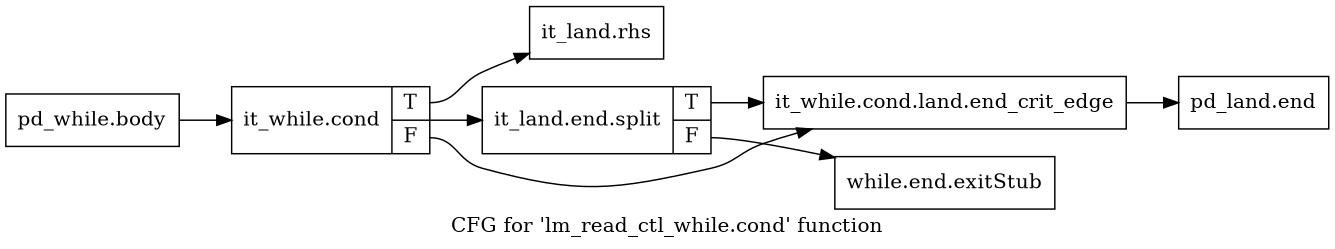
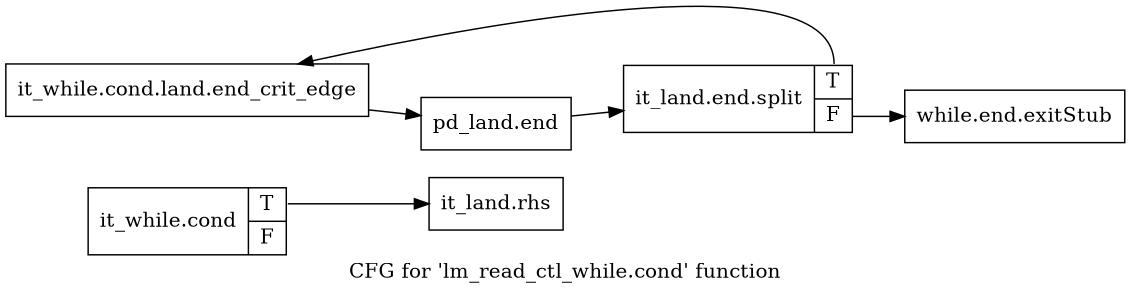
node "pd_while.body": removed
edge "it_while.cond" -> "it_land.end.split": now "pd_land.end" -> "it_land.end.split"
edge "it_while.cond" -> "it_while.cond.land.end_crit_edge": removed
